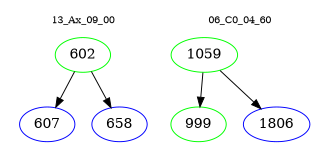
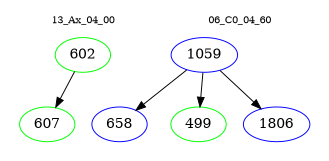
cluster "13_Ax_09_00": label "13_Ax_09_00" -> "13_Ax_04_00"
node "1059": color green -> blue
edge "602" -> "658": now "1059" -> "658"
node "607": color blue -> green
node "999": label "999" -> "499"
